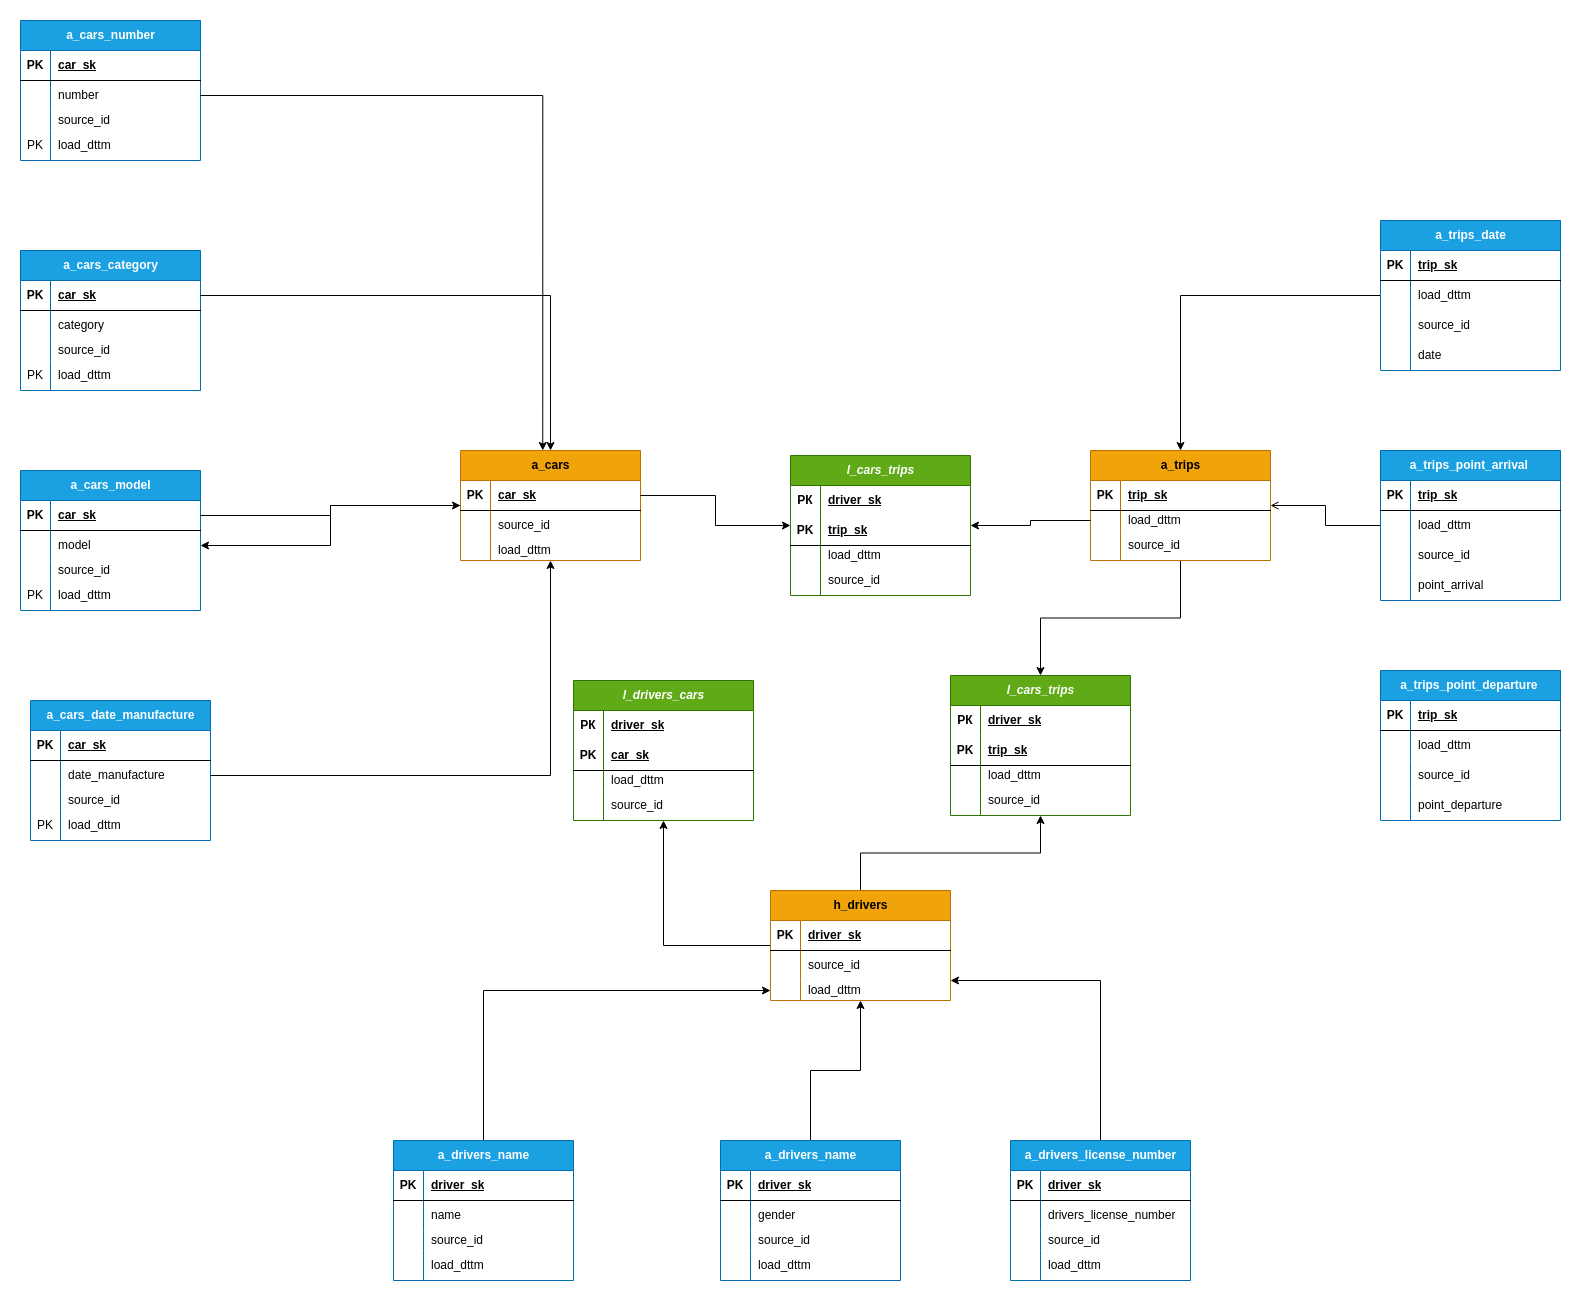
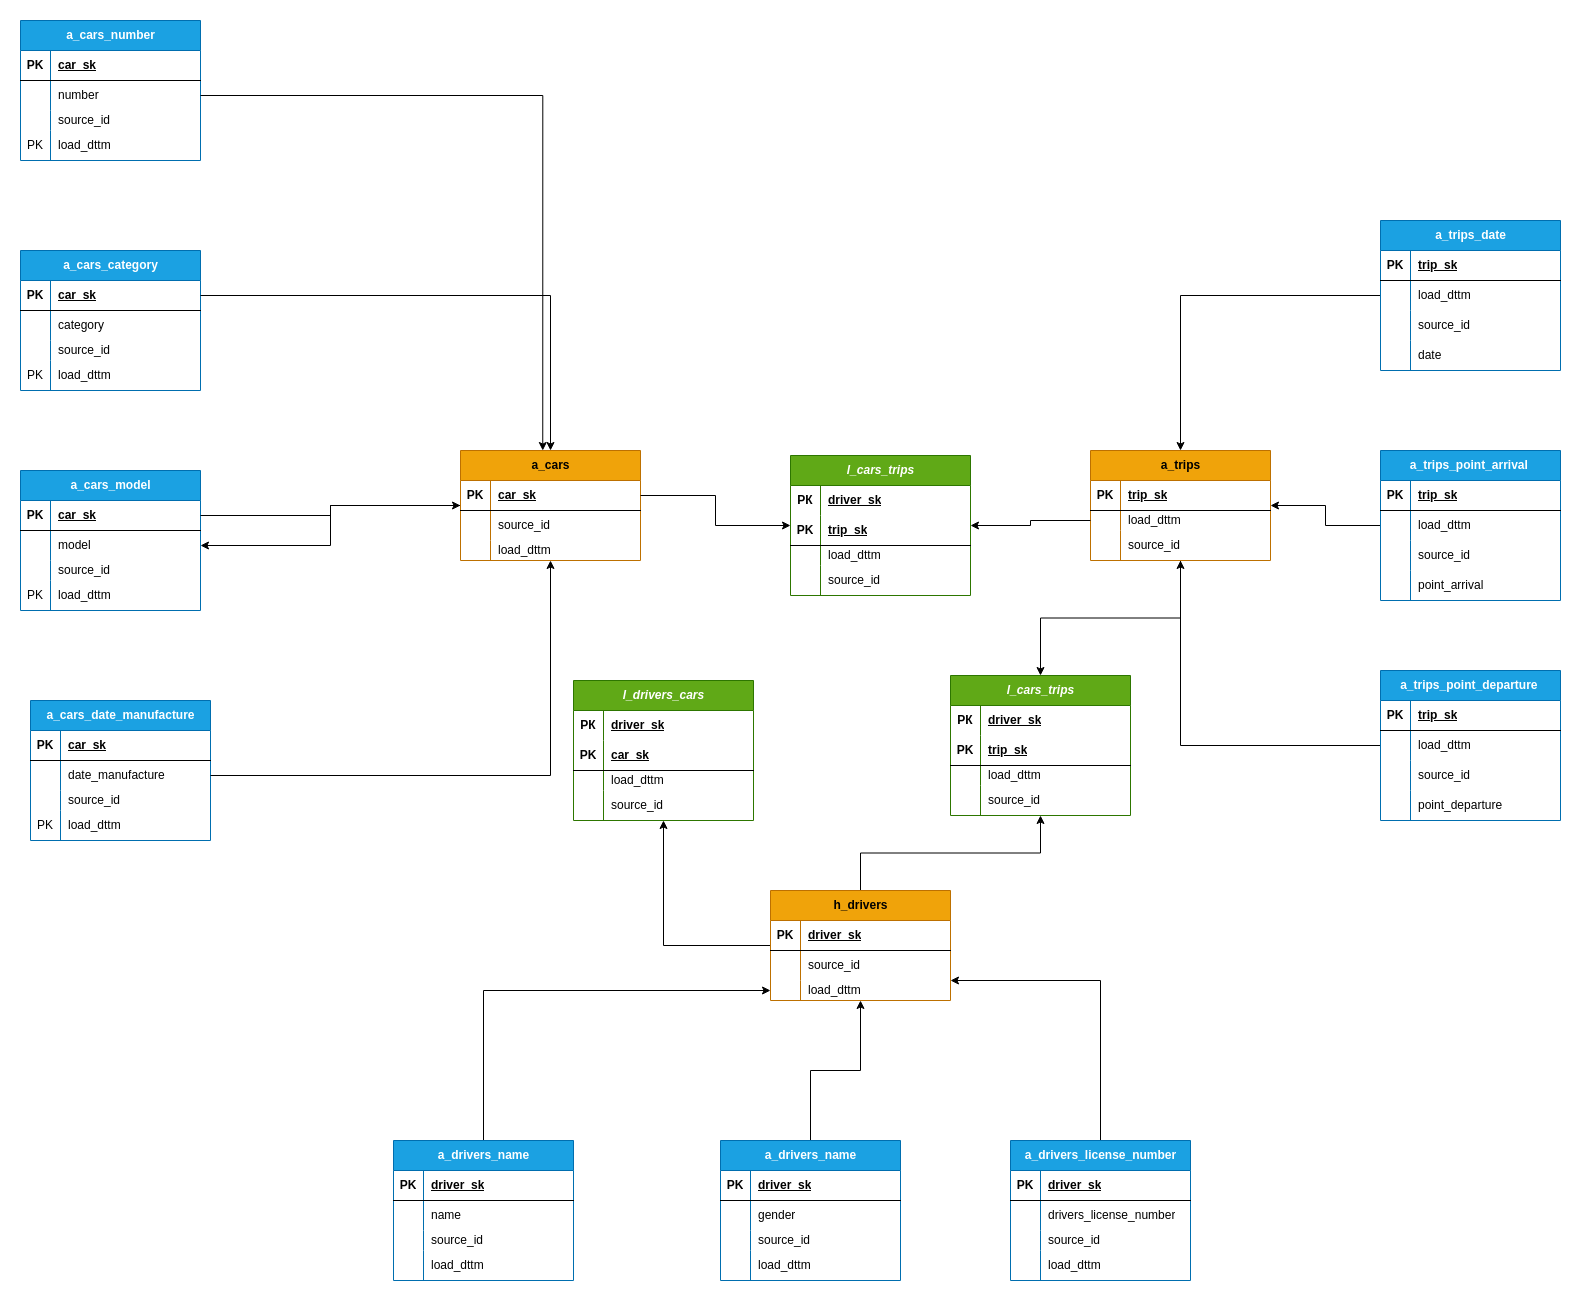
edge "a_trips_point_arrival" -> "a_trips": arrowhead open -> classic
edge "a_trips_point_departure" -> "a_trips": added
